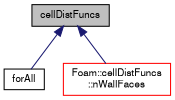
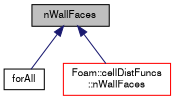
node "cellDistFuncs": label "cellDistFuncs" -> "nWallFaces"
